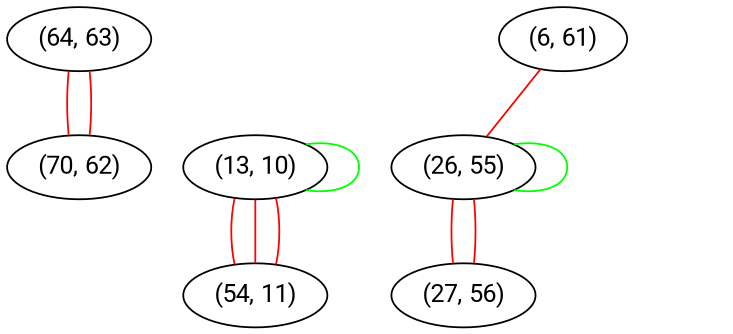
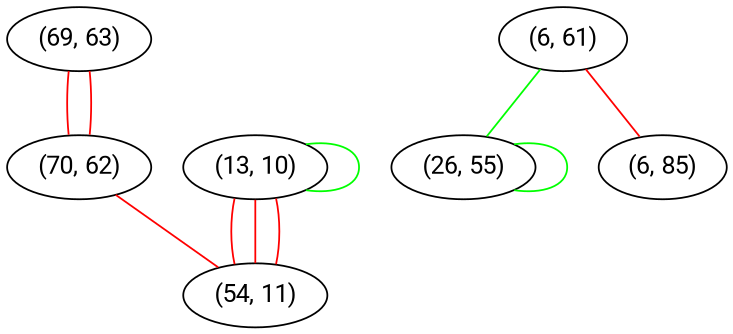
node "(64, 63)": label "(64, 63)" -> "(69, 63)"
edge "(6, 61)" -- "(26, 55)": color red -> green
node "(6, 85)": added
edge "(70, 62)" -- "(54, 11)": added
node "(27, 56)": removed
